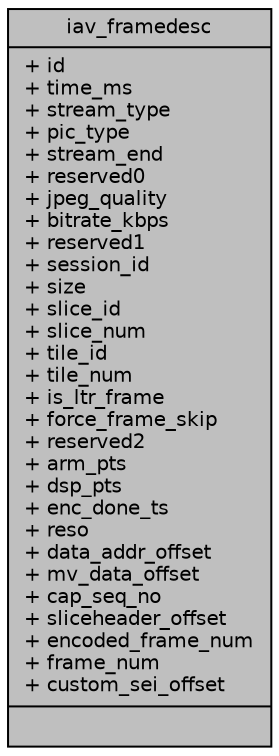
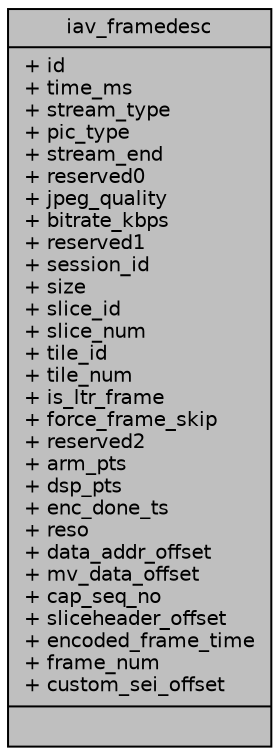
node "iav_framedesc": text "+ encoded_frame_num" -> "+ encoded_frame_time"
